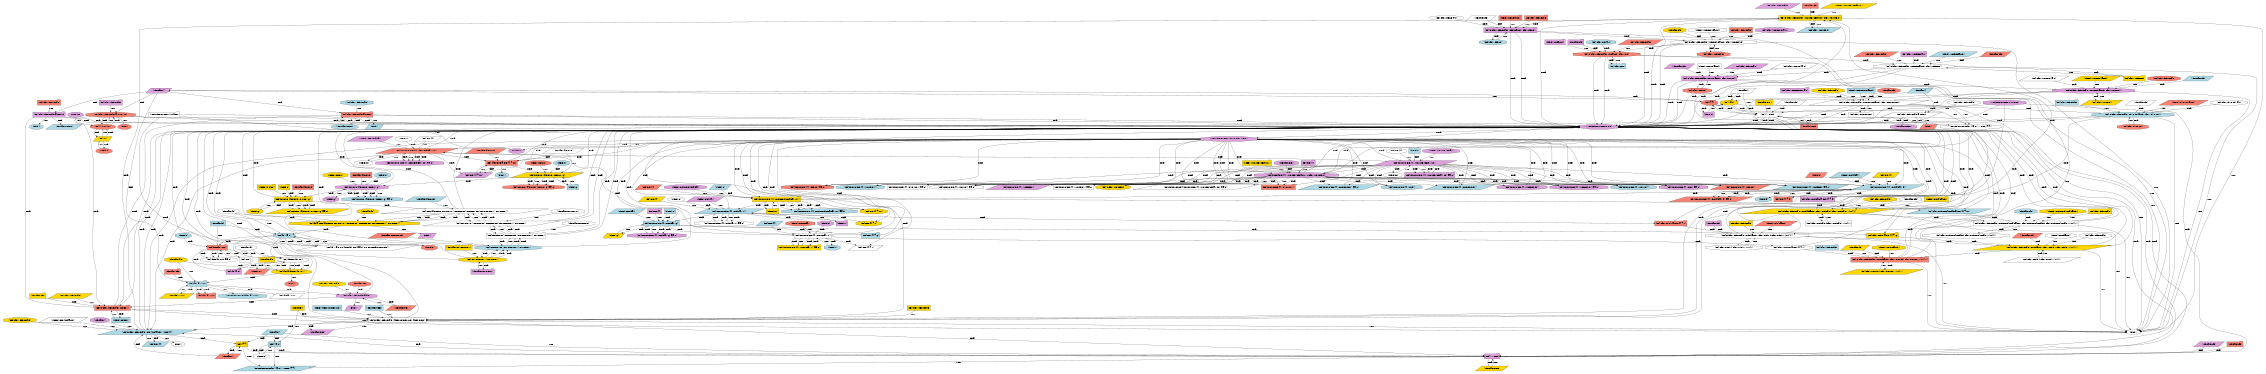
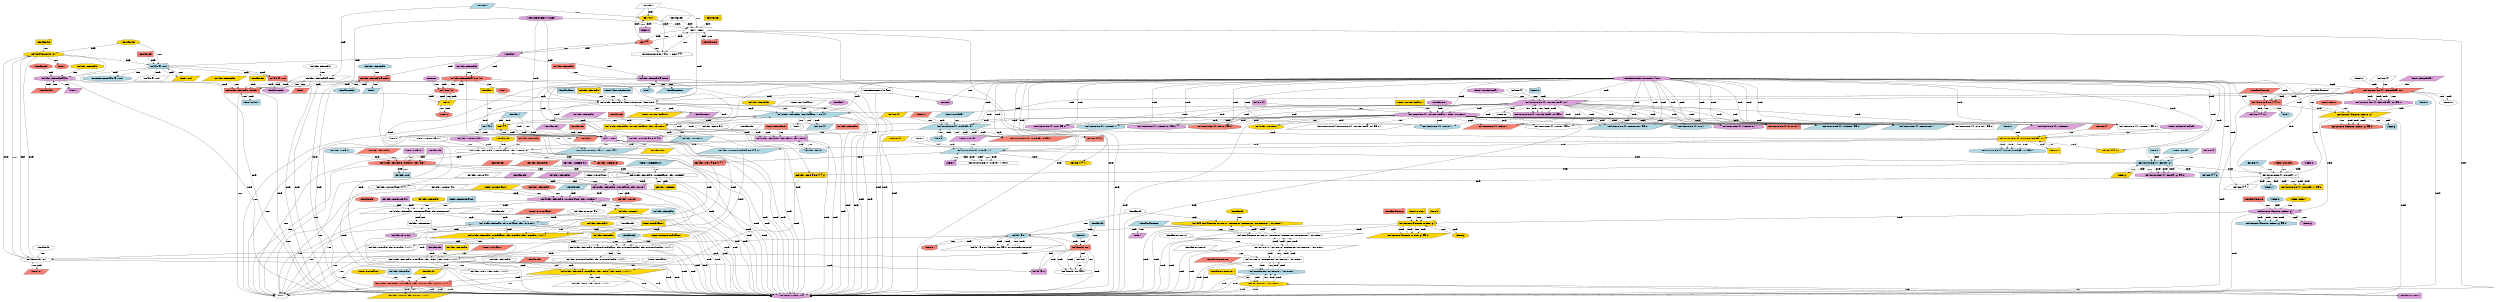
edge "(Identifier,stdout)" -> "(Call,cfg->debug_file = stdout)": added, label "AST:"
edge "(Call,cfg->debug_file = stdout)" -> "(Identifier,stdout)": label "CFG: " -> "AST: "
node "(Call,(NULL *)-1)": label "(Call,(NULL *)-1)" -> "(Call,(FILE *)-1)"
node "(Call,cfg->alwaysok)": fillcolor salmon -> plum
edge "(MethodReturn,static void)" -> "(MethodParameterIn,const char **argv)": reversed
node "(Identifier,O_APPEND)": shape octagon -> parallelogram
edge "(Call,&st)" -> "(Call,fstat(fd, &st))": now "(Call,&st)" -> "(Call,fstat(fd, &st) == 0)"
node "(Identifier,NULL)": label "(Identifier,NULL)" -> "(Block,NULL)"
